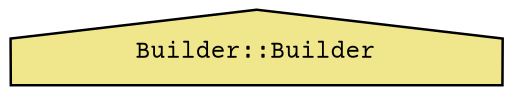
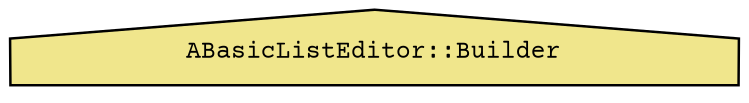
node "Builder::Builder": label "Builder::Builder" -> "ABasicListEditor::Builder"
